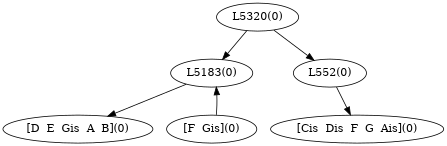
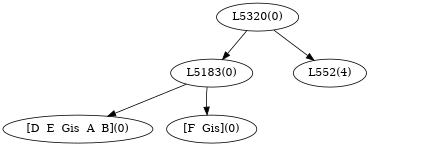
node "L552(0)": label "L552(0)" -> "L552(4)"
edge "[F  Gis](0)" -> "L5183(0)": reversed
node "[Cis  Dis  F  G  Ais](0)": removed
